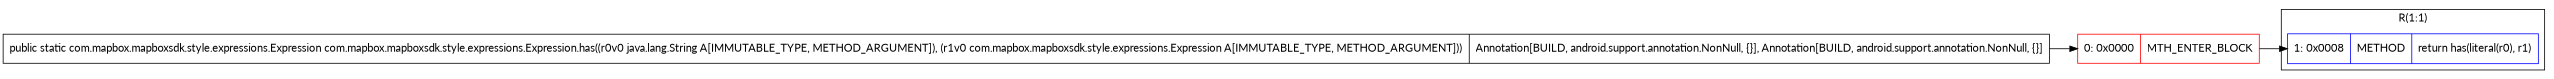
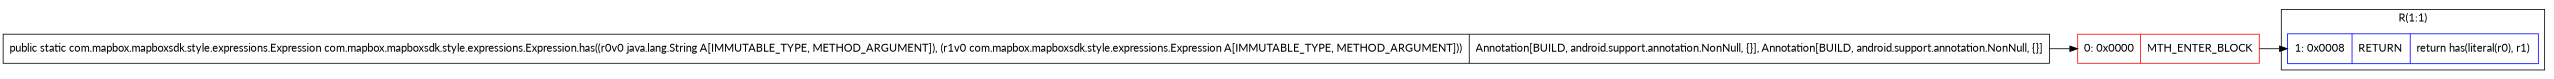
node "1: 0x0008": text "METHOD" -> "RETURN"
